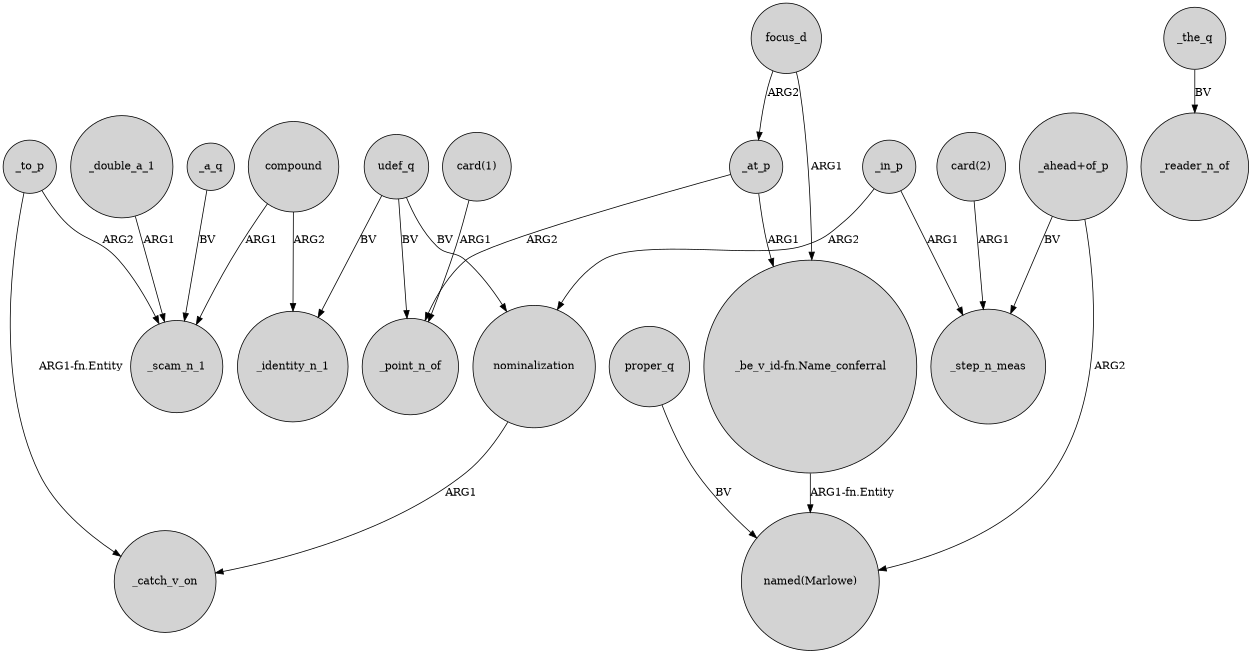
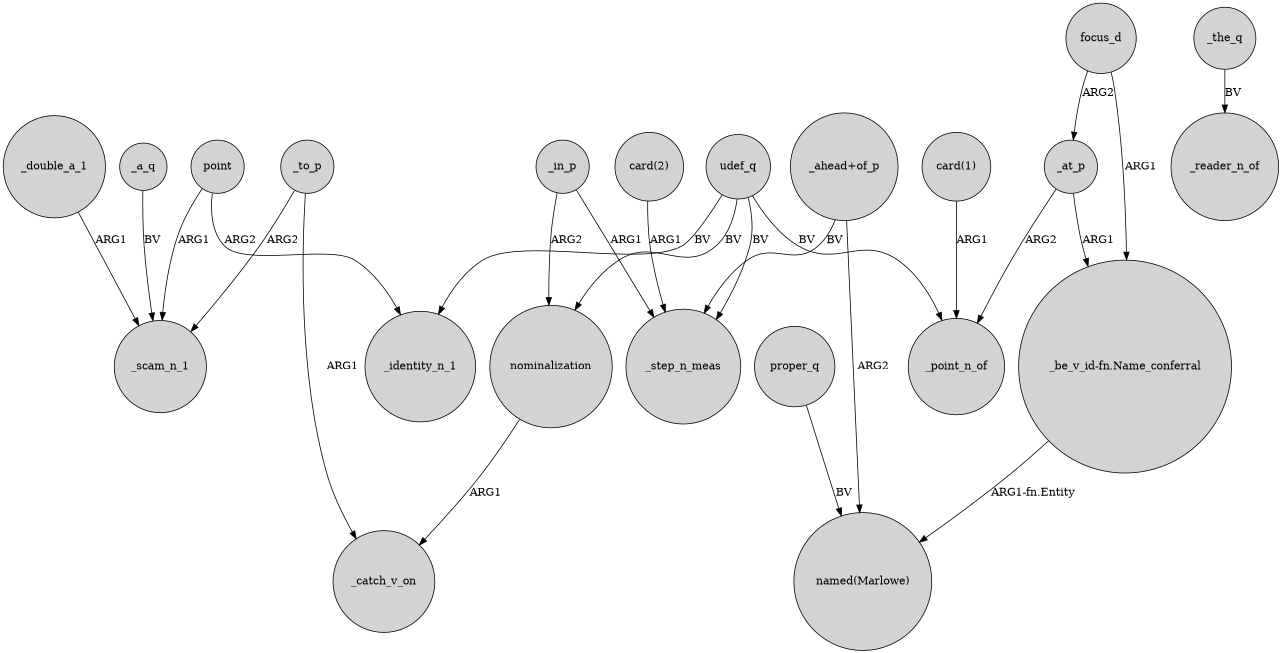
node "compound": label "compound" -> "point"
edge "udef_q" -> "_step_n_meas": added, label "BV"
edge "_to_p" -> "_catch_v_on": label "ARG1-fn.Entity" -> "ARG1"
